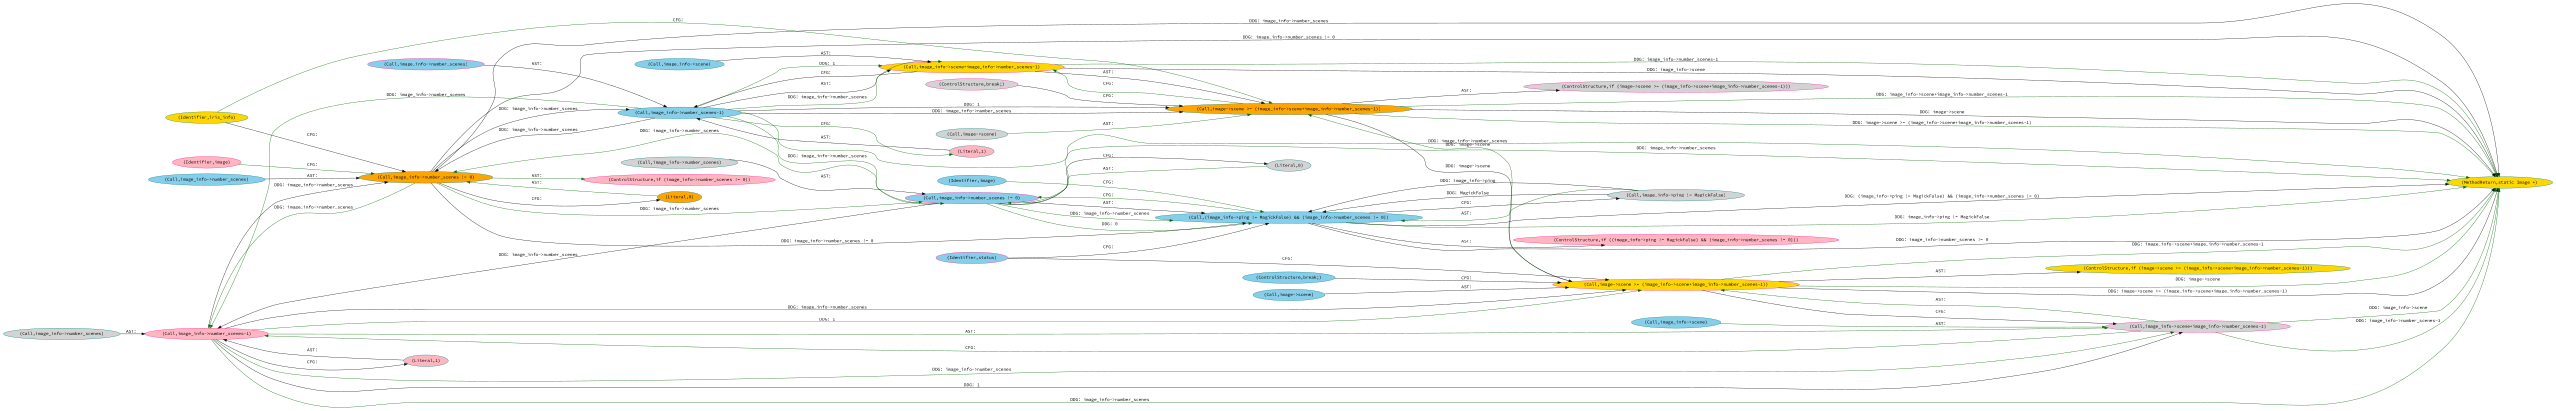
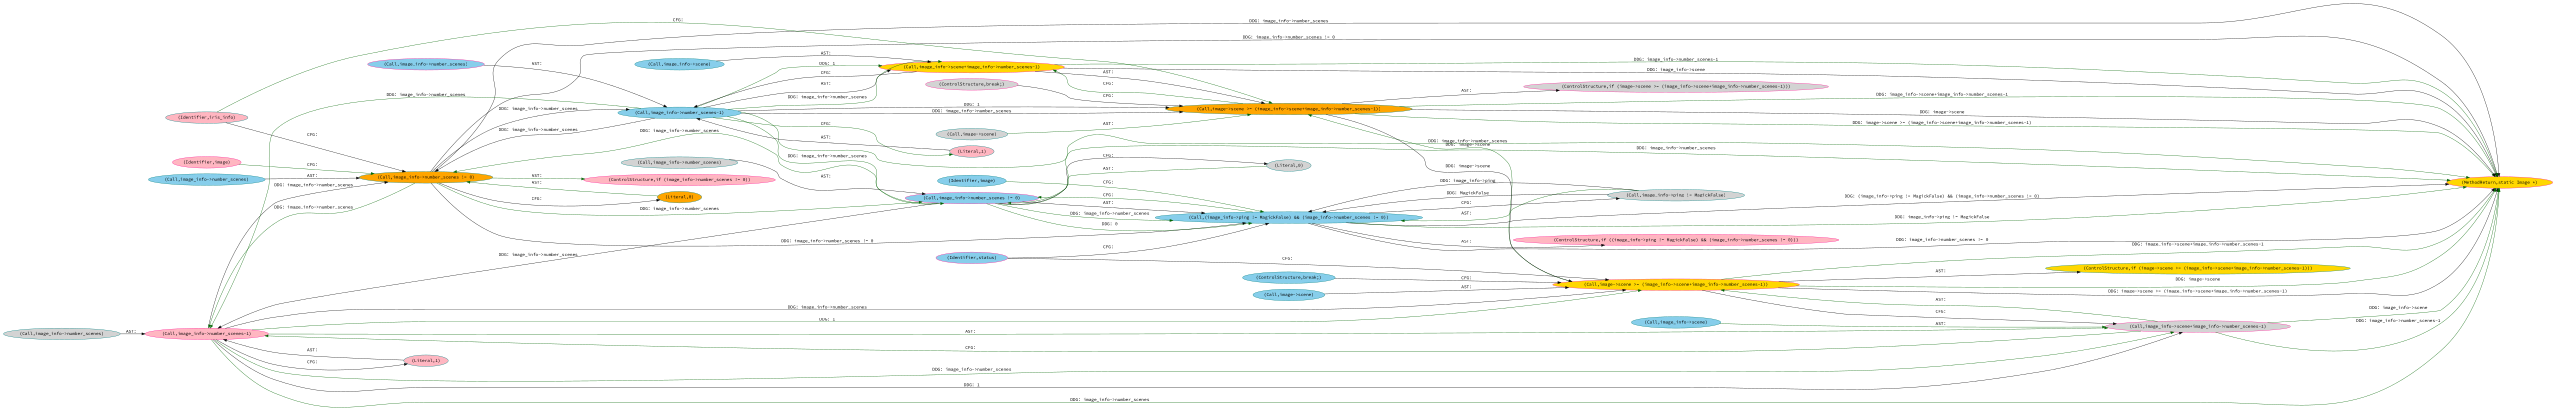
node "(Identifier,iris_info)": fillcolor gold -> lightpink
node "(MethodReturn,static Image *)": color teal -> deeppink
